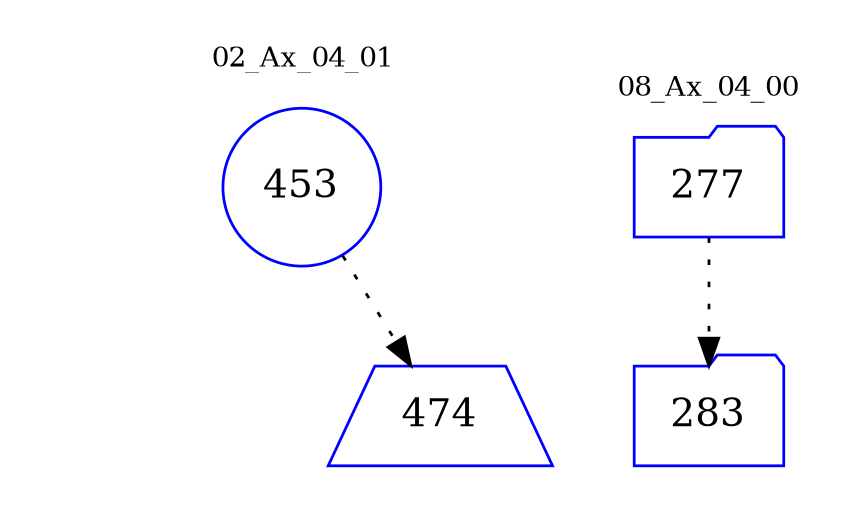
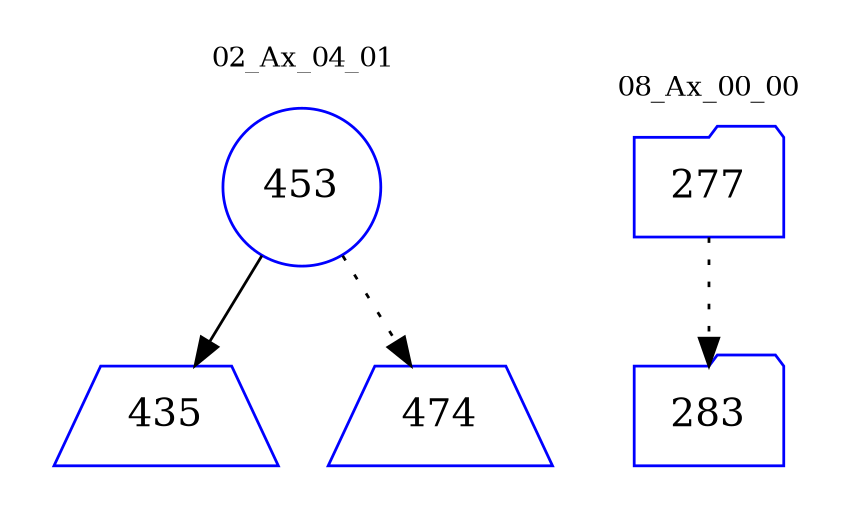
cluster "08_Ax_04_00": label "08_Ax_04_00" -> "08_Ax_00_00"
node "435": added
